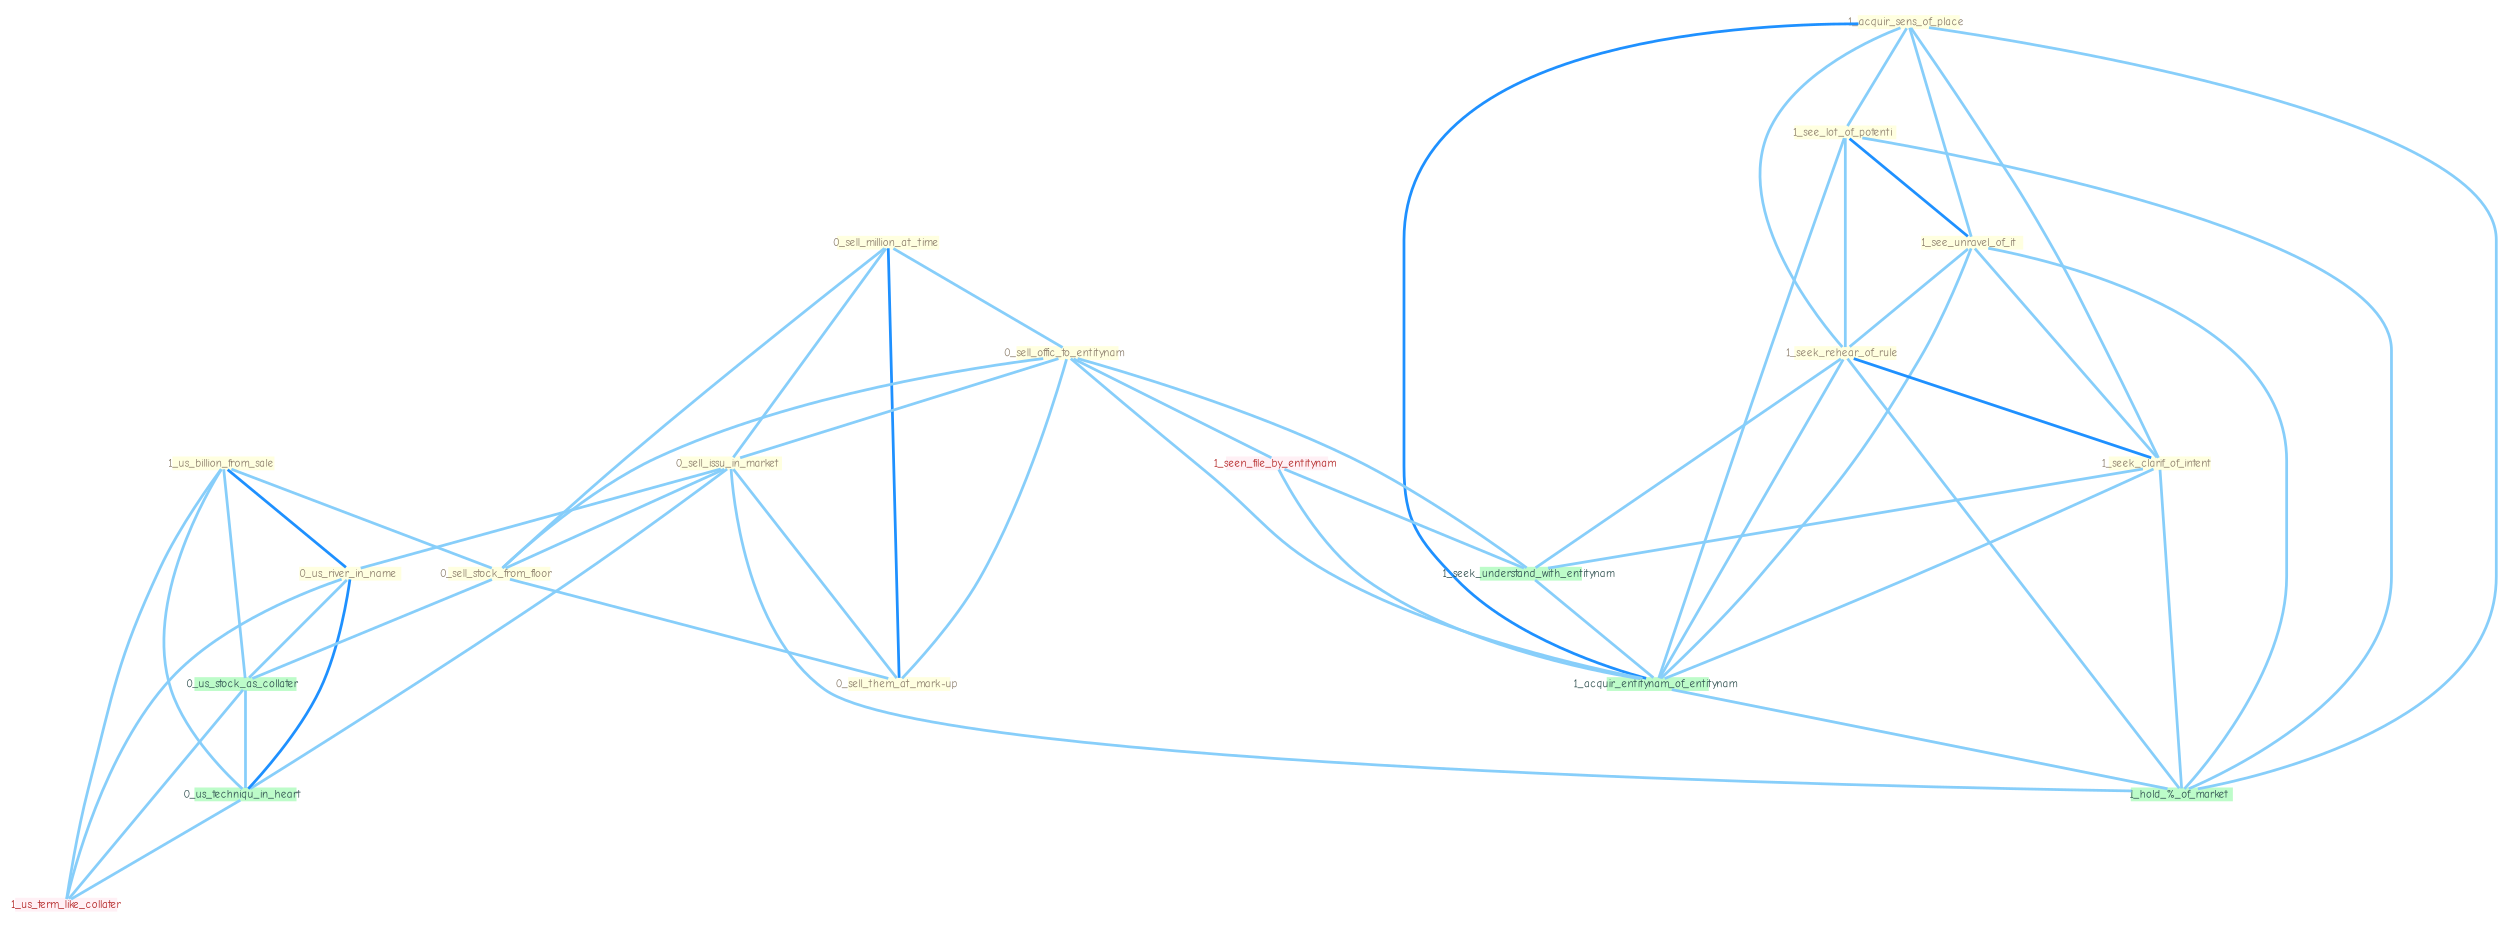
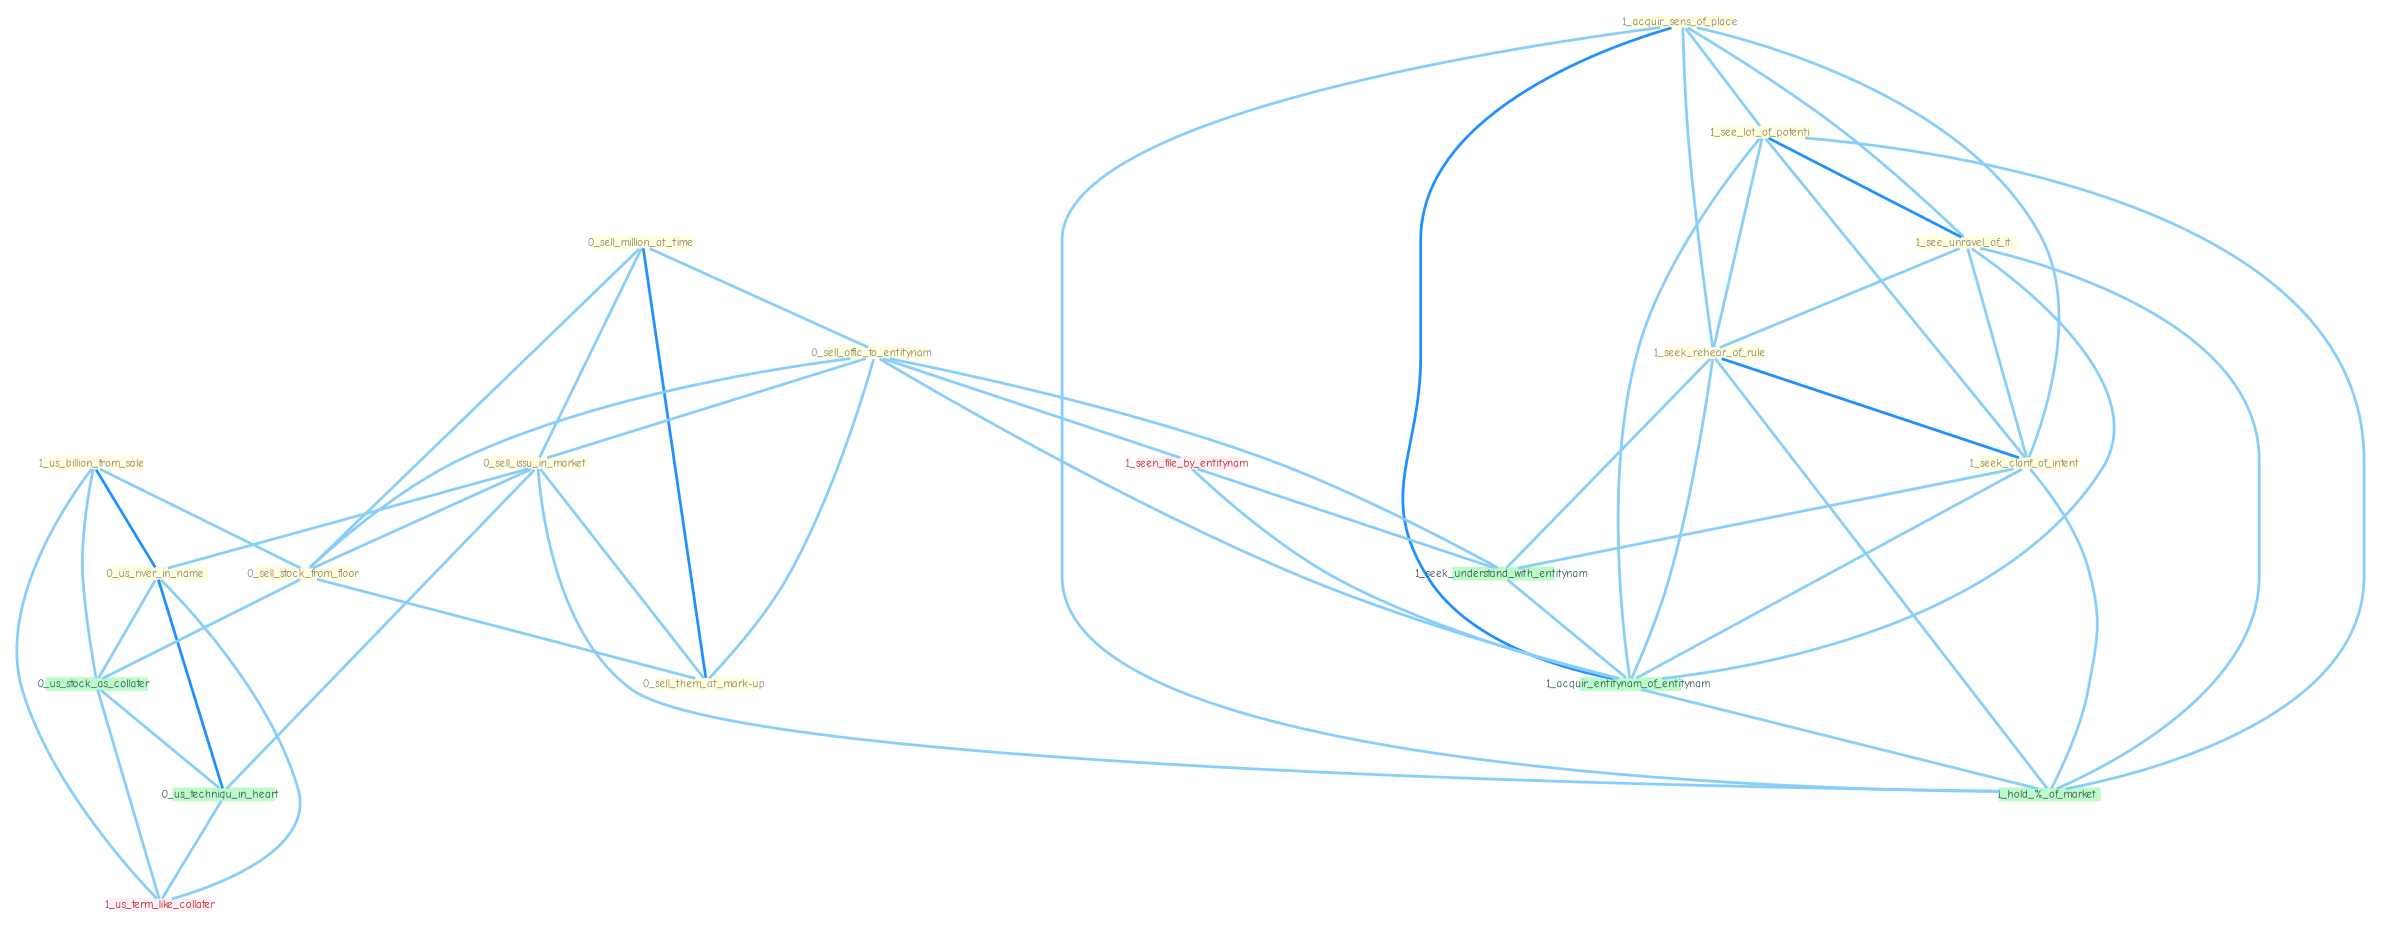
edge "1_see_lot_of_potenti" -- "1_seek_clarif_of_intent": added
edge "1_us_billion_from_sale" -- "0_us_techniqu_in_heart": removed
